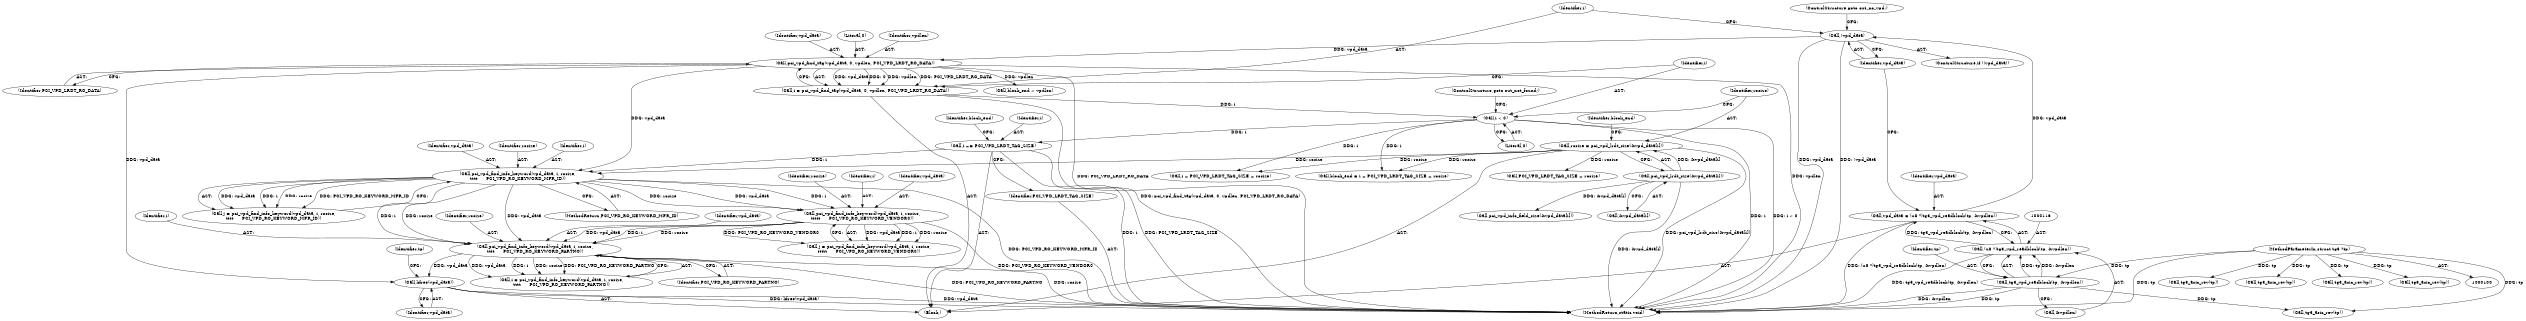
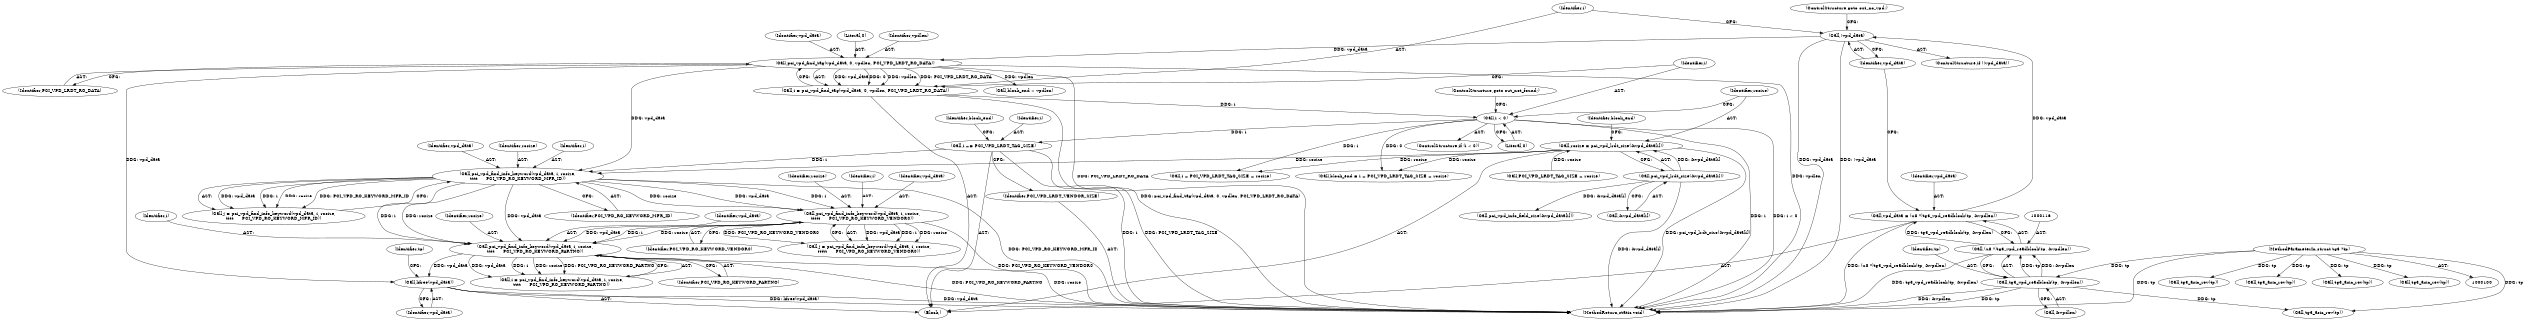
edge "(Call,i < 0)" -> "(Call,block_end = i + PCI_VPD_LRDT_TAG_SIZE + rosize)": label "DDG: i" -> "DDG: 0"
node "(ControlStructure,if (i < 0))": added
edge "(Call,rosize = pci_vpd_lrdt_size(&vpd_data[i]))" -> "(Call,PCI_VPD_LRDT_TAG_SIZE + rosize)": reversed
node "(Identifier,PCI_VPD_LRDT_TAG_SIZE)": label "(Identifier,PCI_VPD_LRDT_TAG_SIZE)" -> "(Identifier,PCI_VPD_LRDT_VENDOR_SIZE)"
node "(MethodReturn,PCI_VPD_RO_KEYWORD_MFR_ID)": label "(MethodReturn,PCI_VPD_RO_KEYWORD_MFR_ID)" -> "(Identifier,PCI_VPD_RO_KEYWORD_MFR_ID)"
node "(Identifier,PCI_VPD_RO_KEYWORD_VENDOR0)": added
edge "(Call,&vpdlen)" -> "(Call,(u8 *)tg3_vpd_readblock(tp, &vpdlen))": now "(Call,&vpdlen)" -> "(Call,tg3_vpd_readblock(tp, &vpdlen))"
